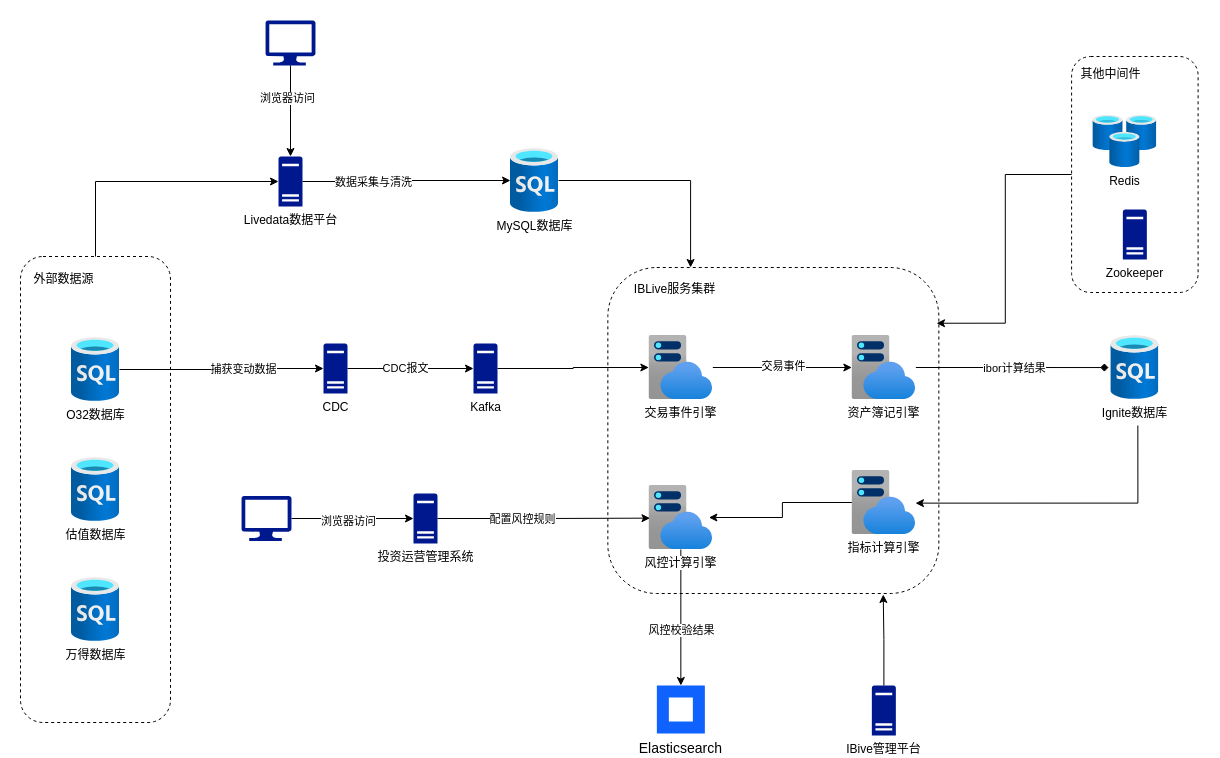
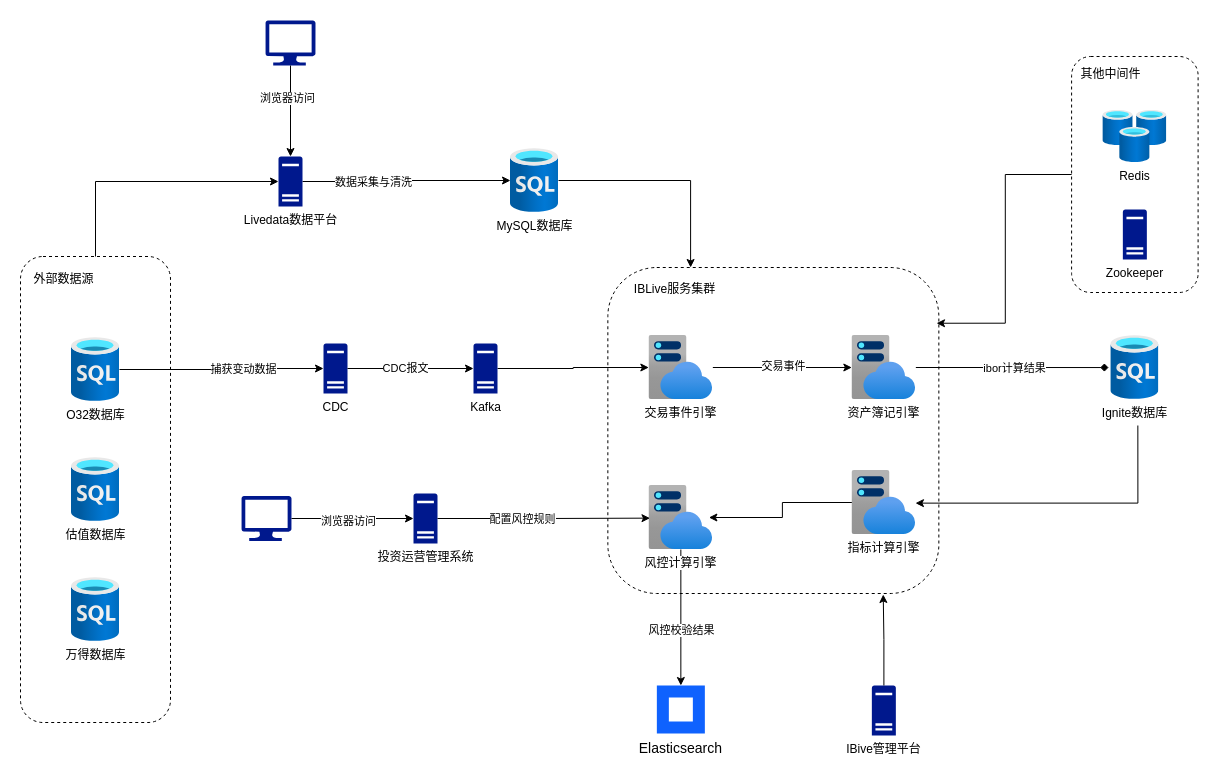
node "Redis": moved (1125, 142) -> (1135, 137)
